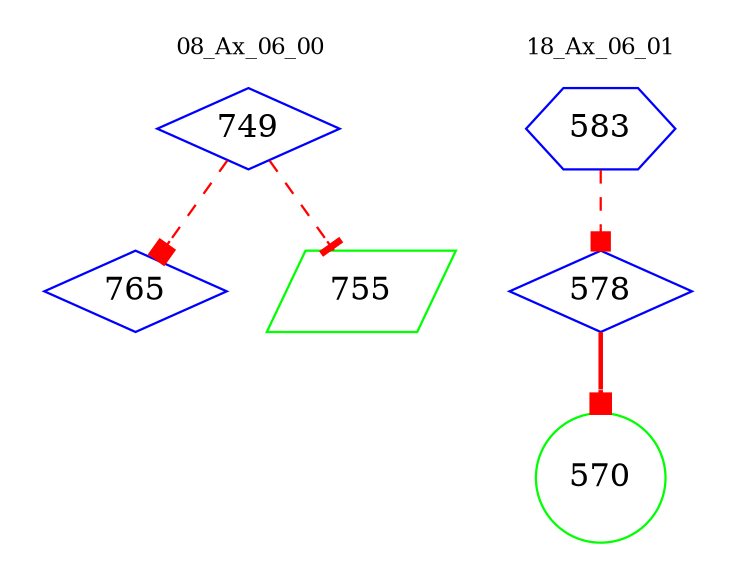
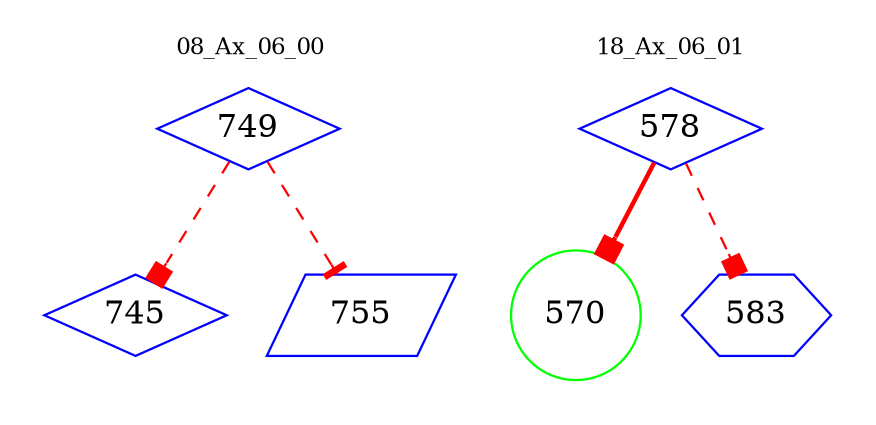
edge "583" -> "578": reversed
node "765": label "765" -> "745"
node "755": color green -> blue
